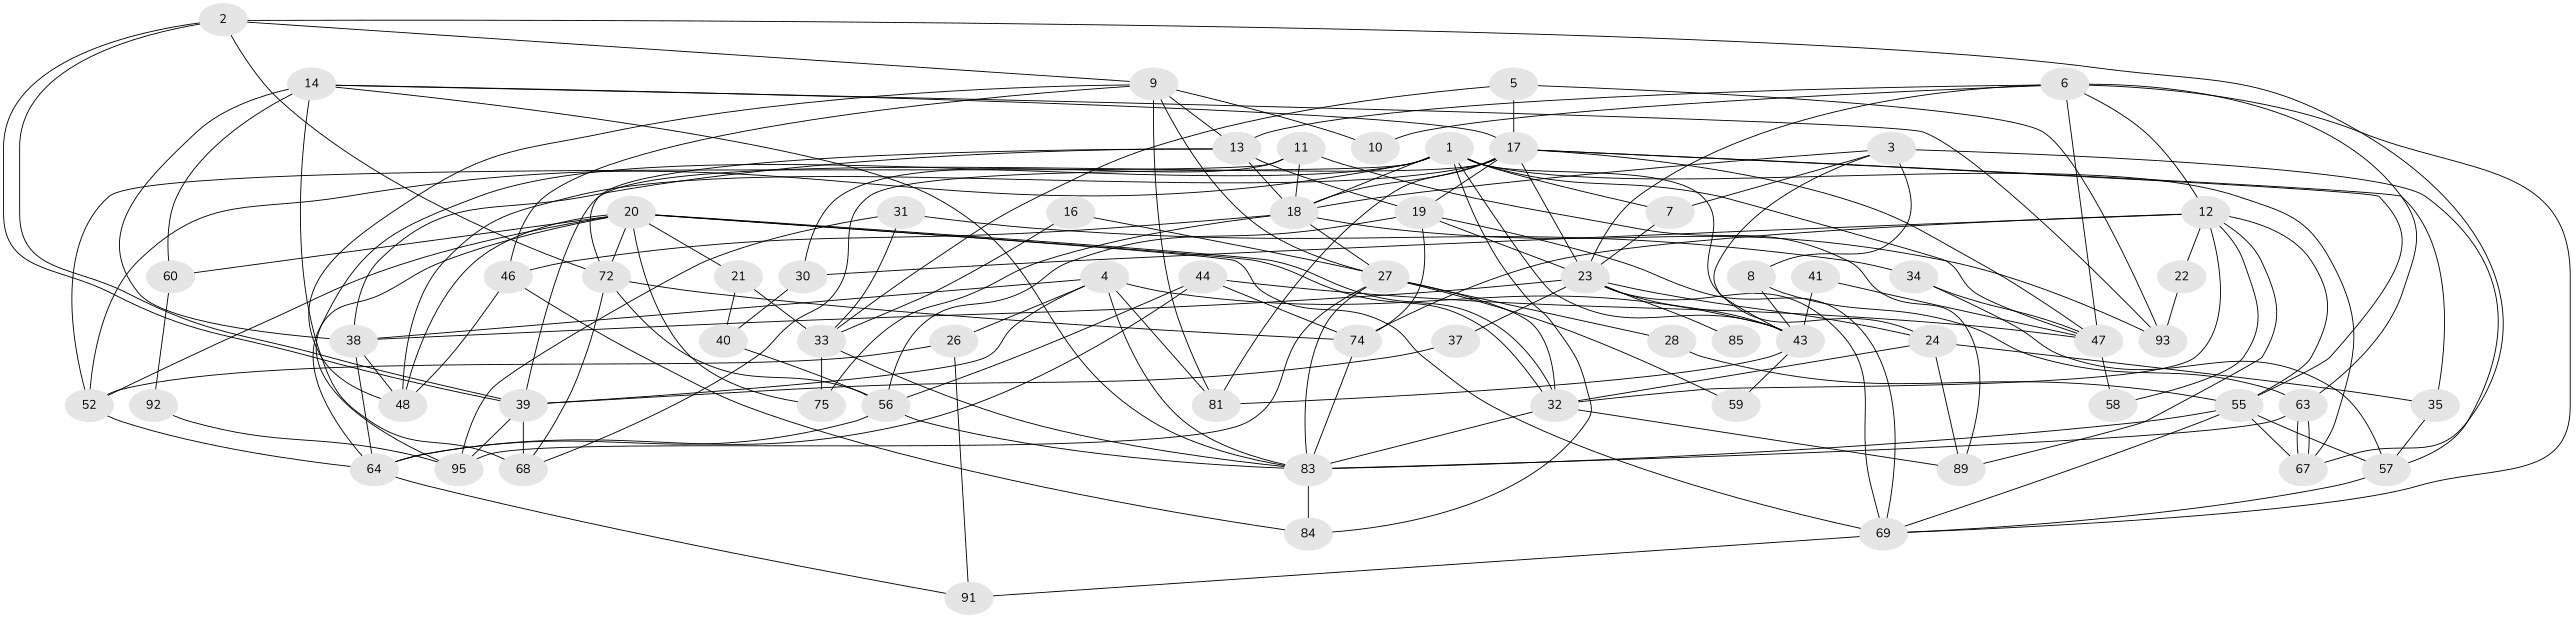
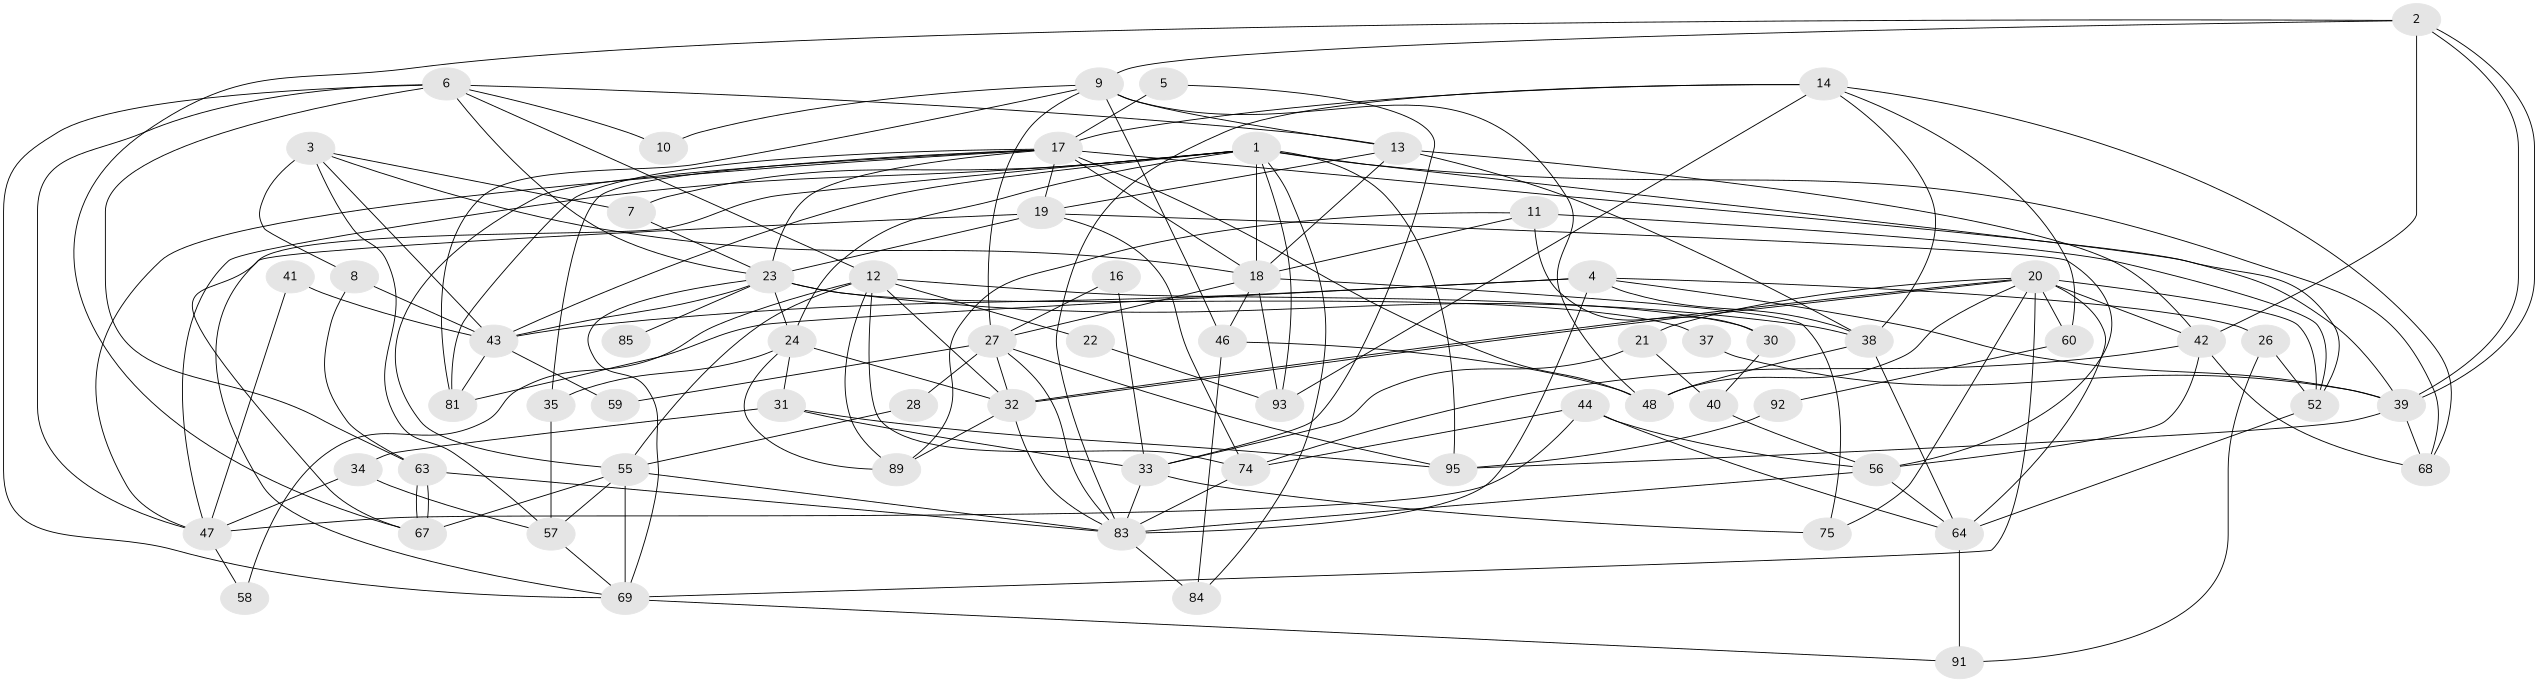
edge "5" -- "93": now "1" -- "93"
node "72": label "72" -> "42"
edge "24" -- "31": added
